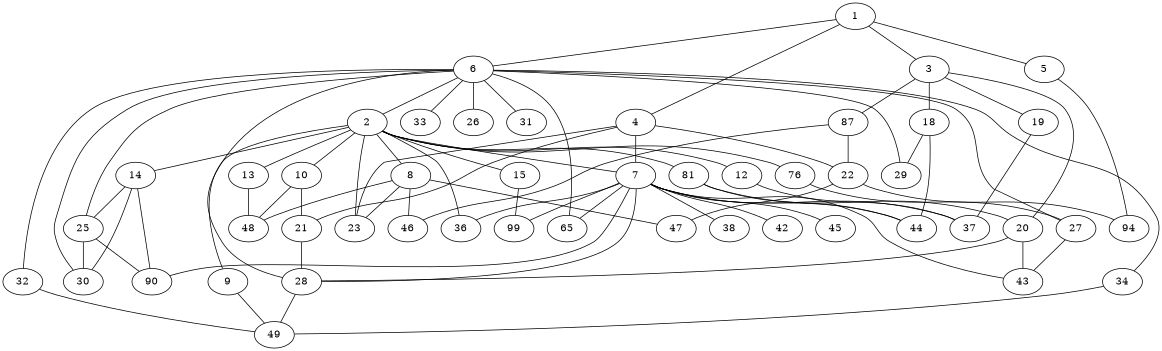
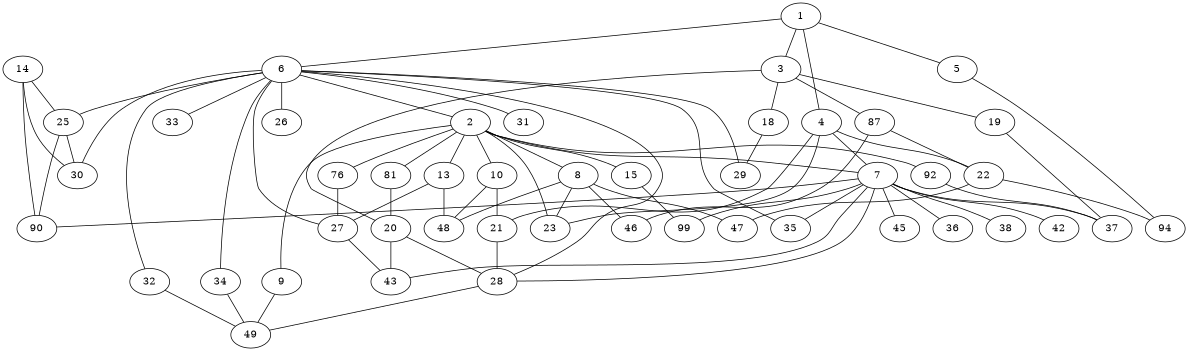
edge "2" -- "14": removed
edge "2" -- "36": removed
node "12": label "12" -> "92"
edge "13" -- "27": added
node "65": label "65" -> "35"
node "44": removed
